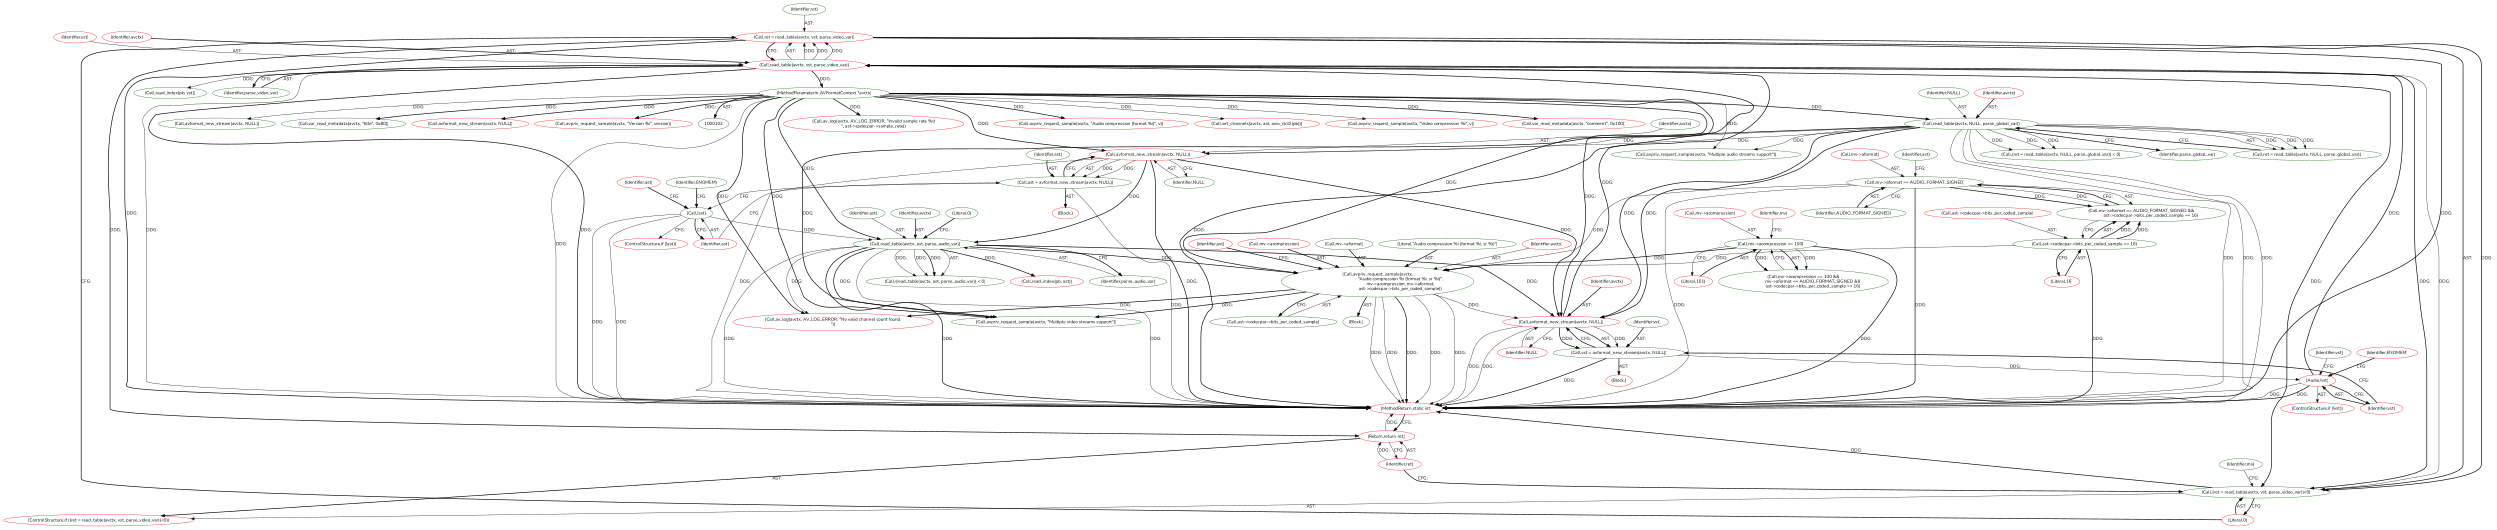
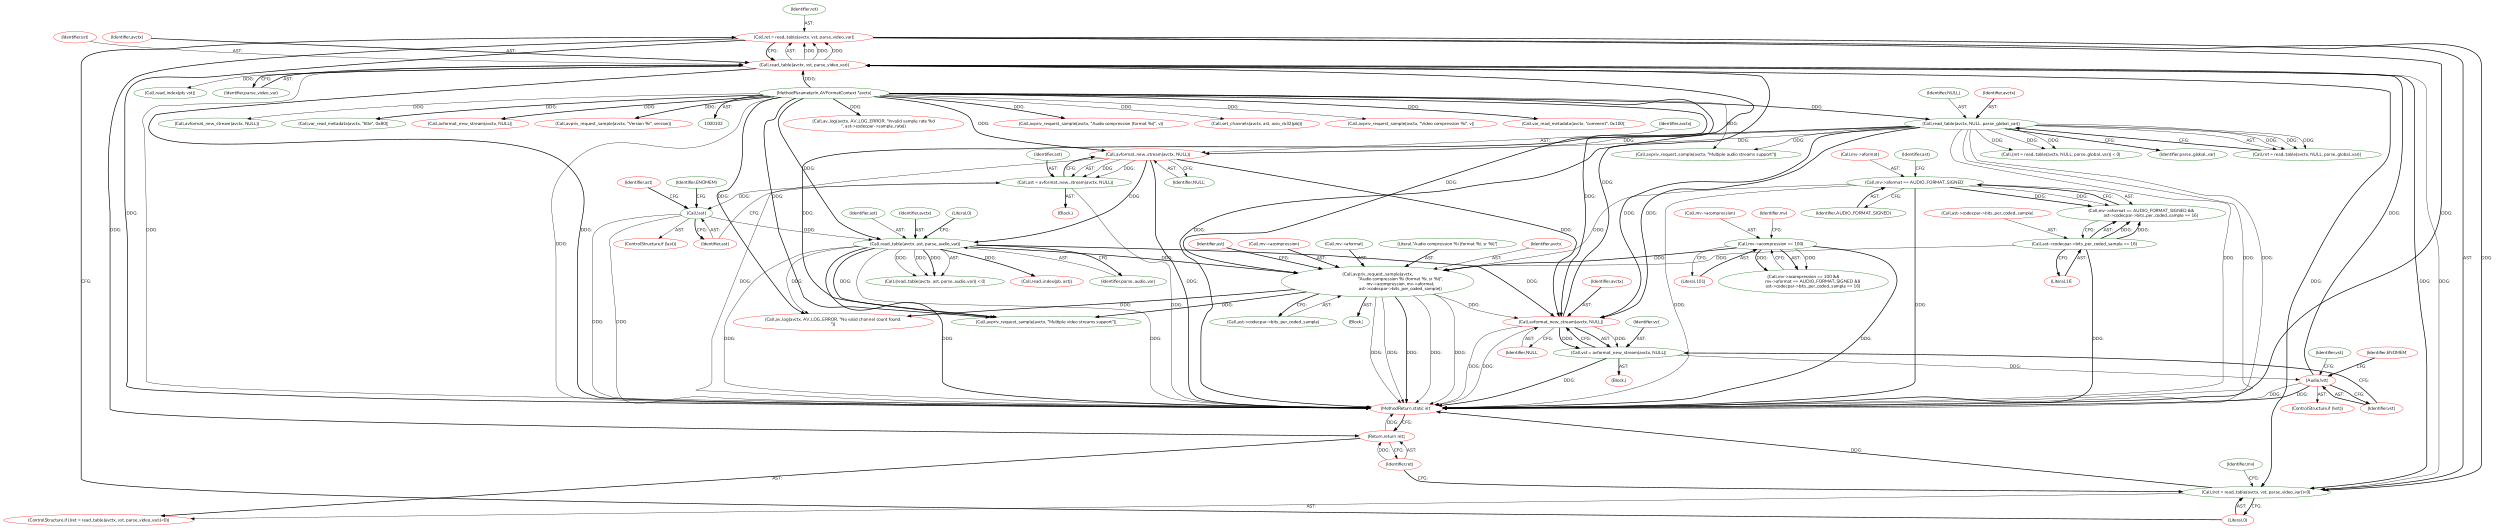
edge "(Call,read_table(avctx, vst, parse_video_var))" -> "(MethodParameterIn,AVFormatContext *avctx)": reversed
edge "(Call,ast = avformat_new_stream(avctx, NULL))" -> "(Call,!ast)": label "CFG: " -> "DDG: "
edge "(Call,!ast)" -> "(ControlStructure,if (!ast))": label "CFG: " -> "AST: "
